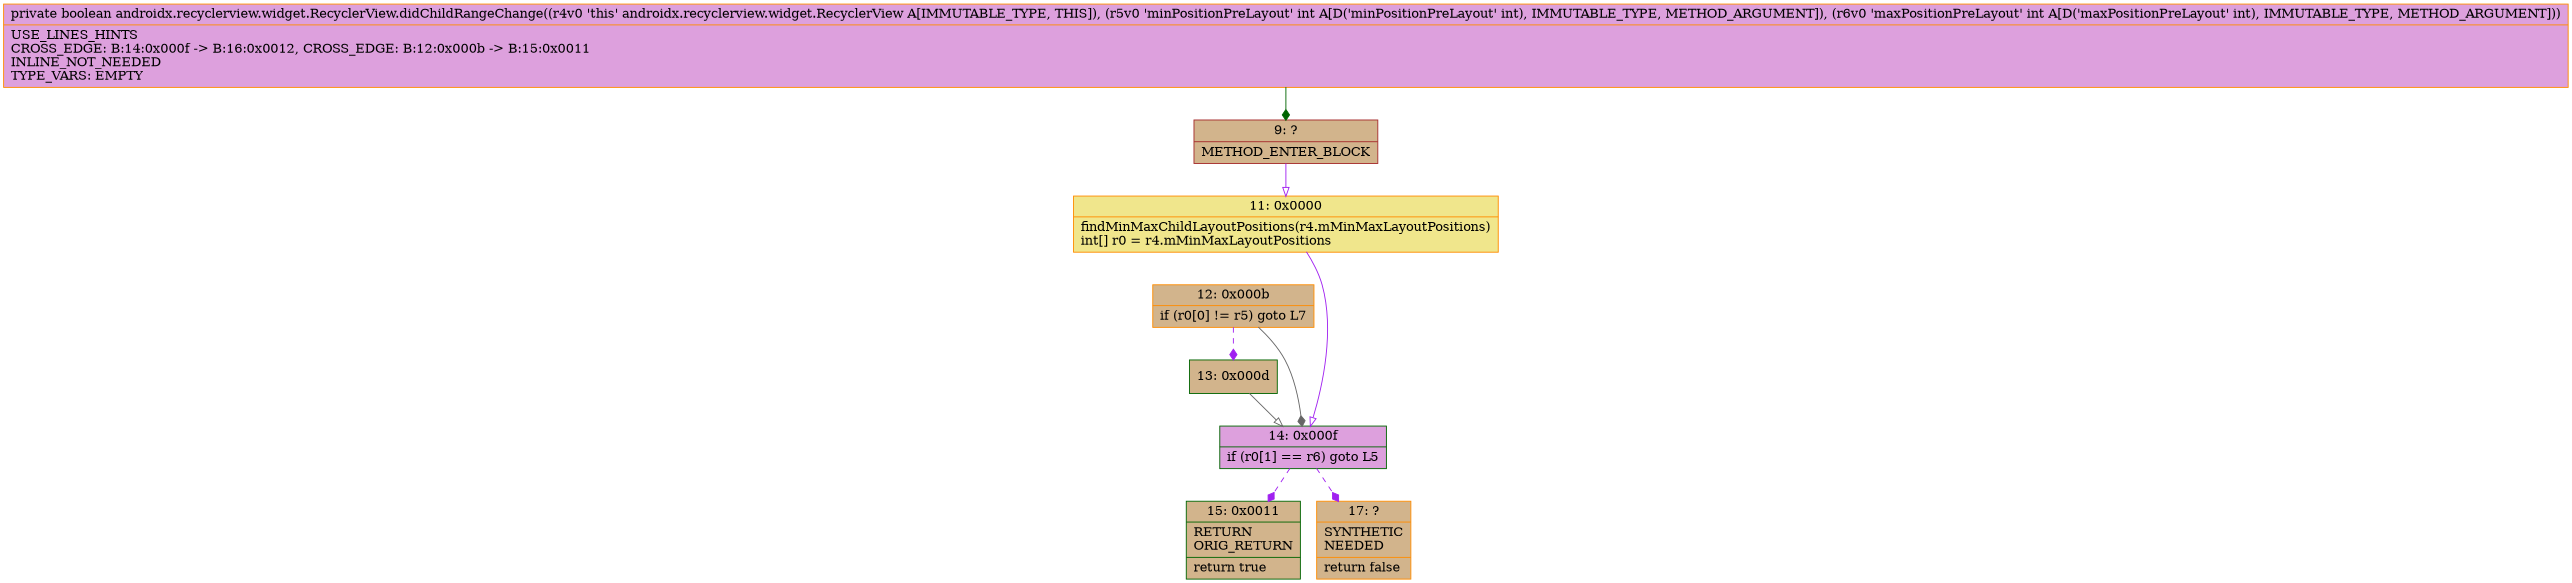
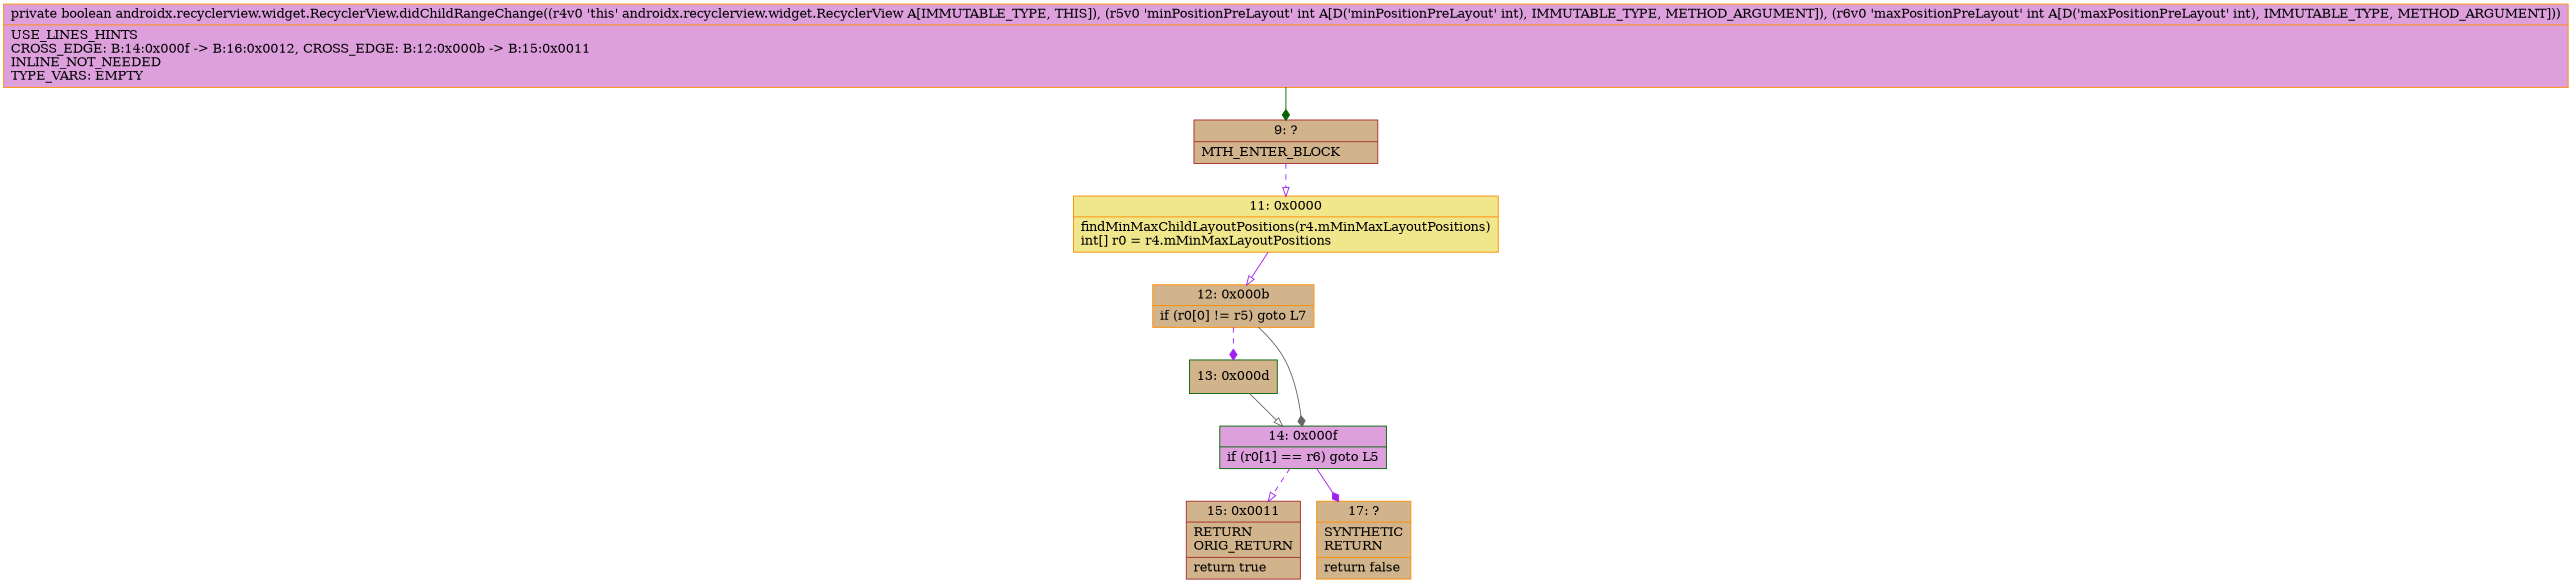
node "9: ?": text "METHOD_ENTER_BLOCK" -> "MTH_ENTER_BLOCK"
edge "9: ?" -> "11: 0x0000": style solid -> dashed
edge "11: 0x0000" -> "14: 0x000f": now "11: 0x0000" -> "12: 0x000b"
edge "14: 0x000f" -> "15: 0x0011": arrowhead diamond -> onormal
edge "14: 0x000f" -> "17: ?": style dashed -> solid
node "15: 0x0011": color darkgreen -> brown
node "17: ?": text "NEEDED" -> "RETURN"
